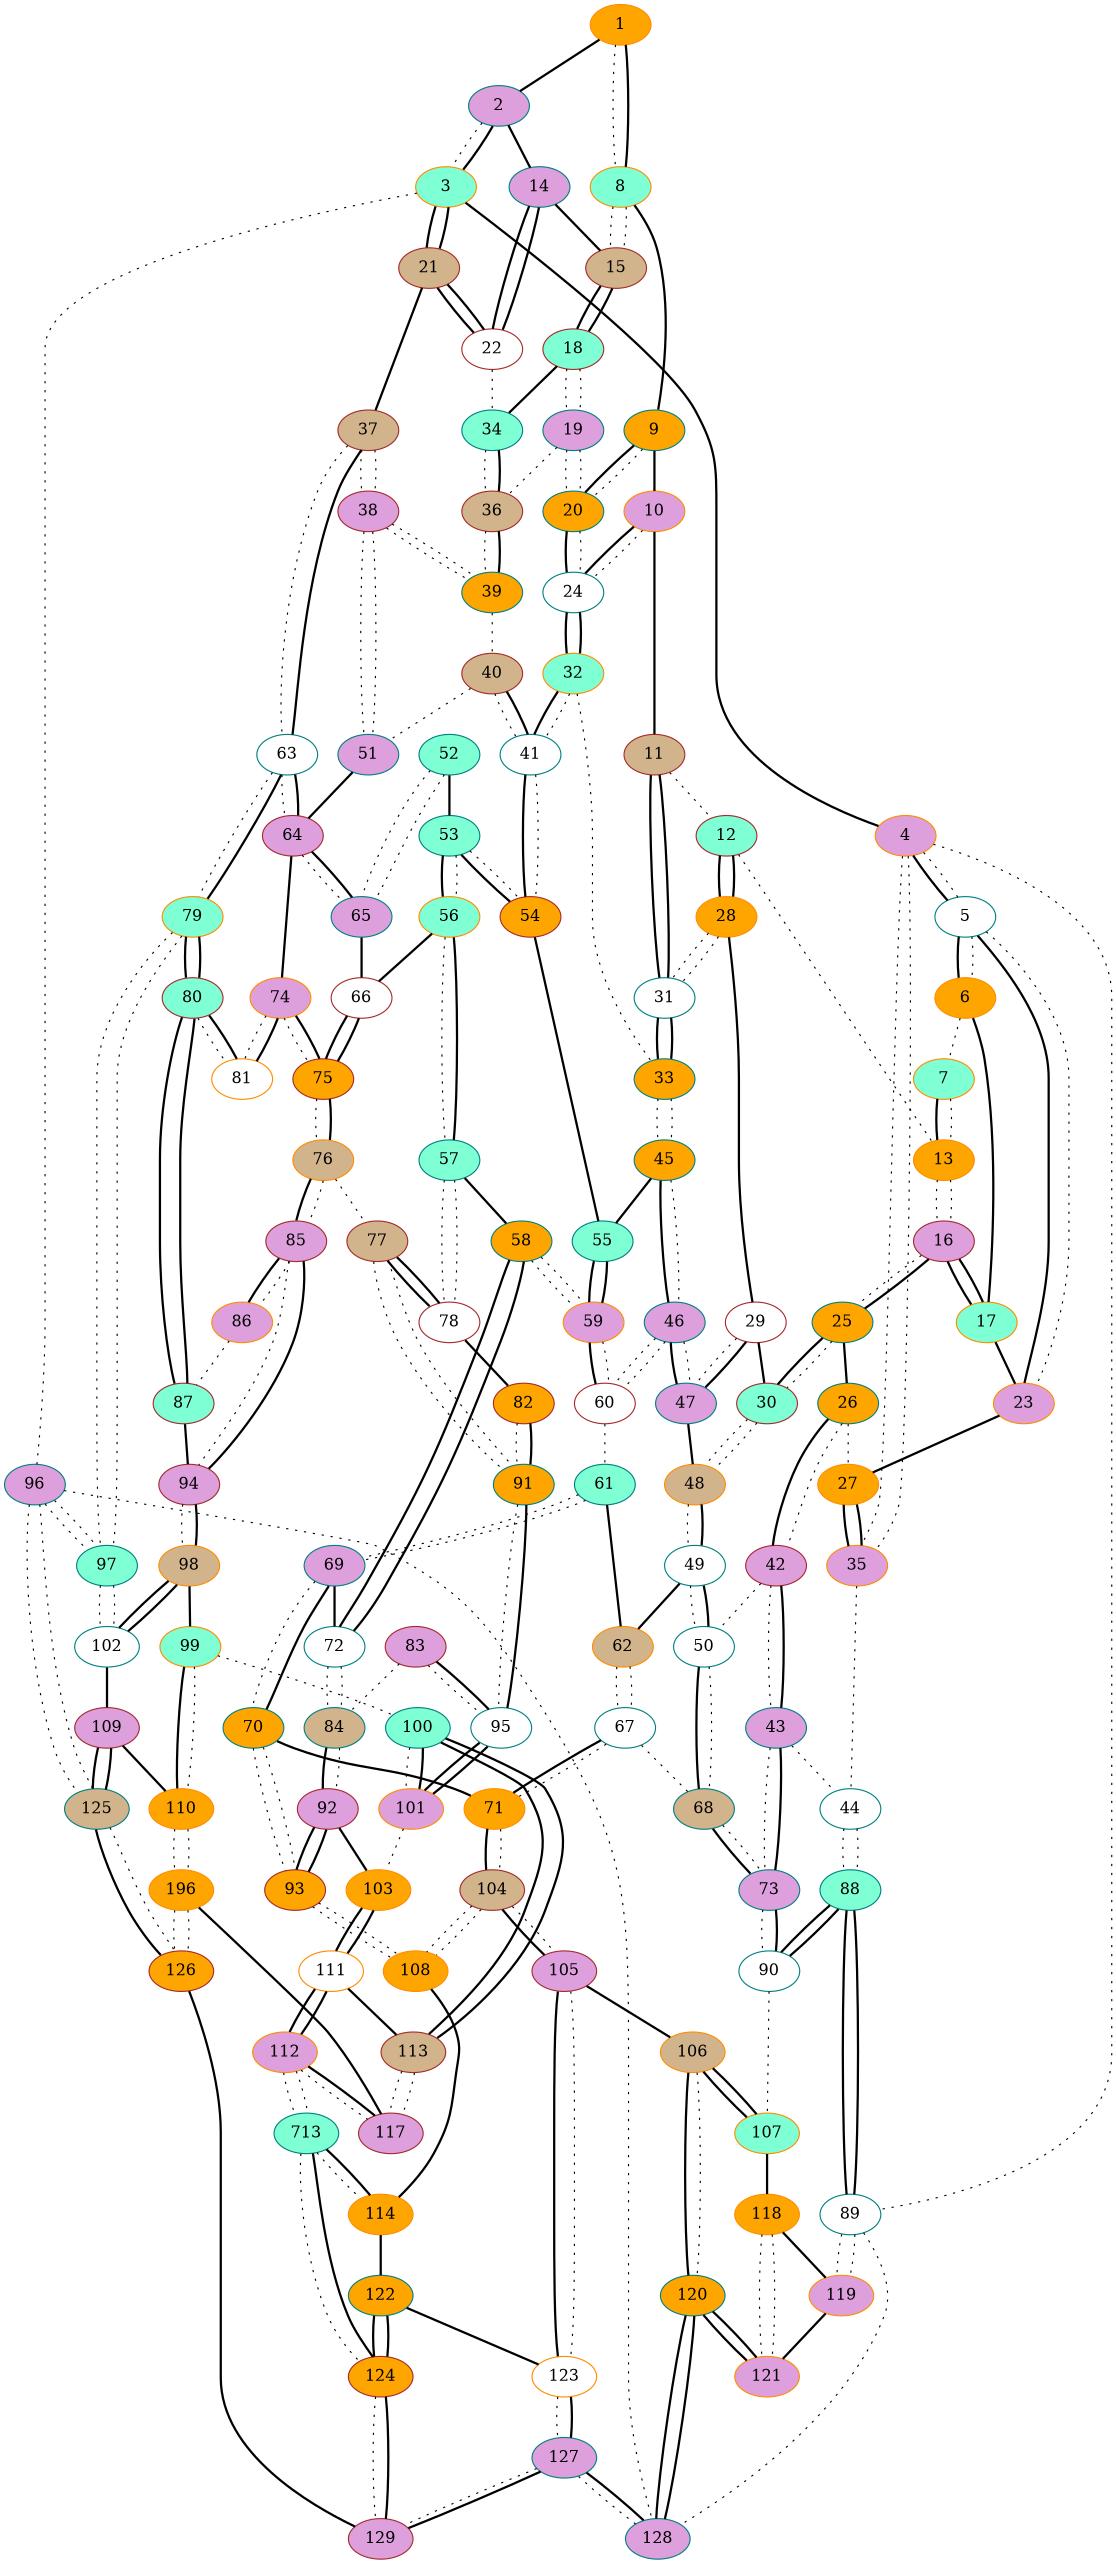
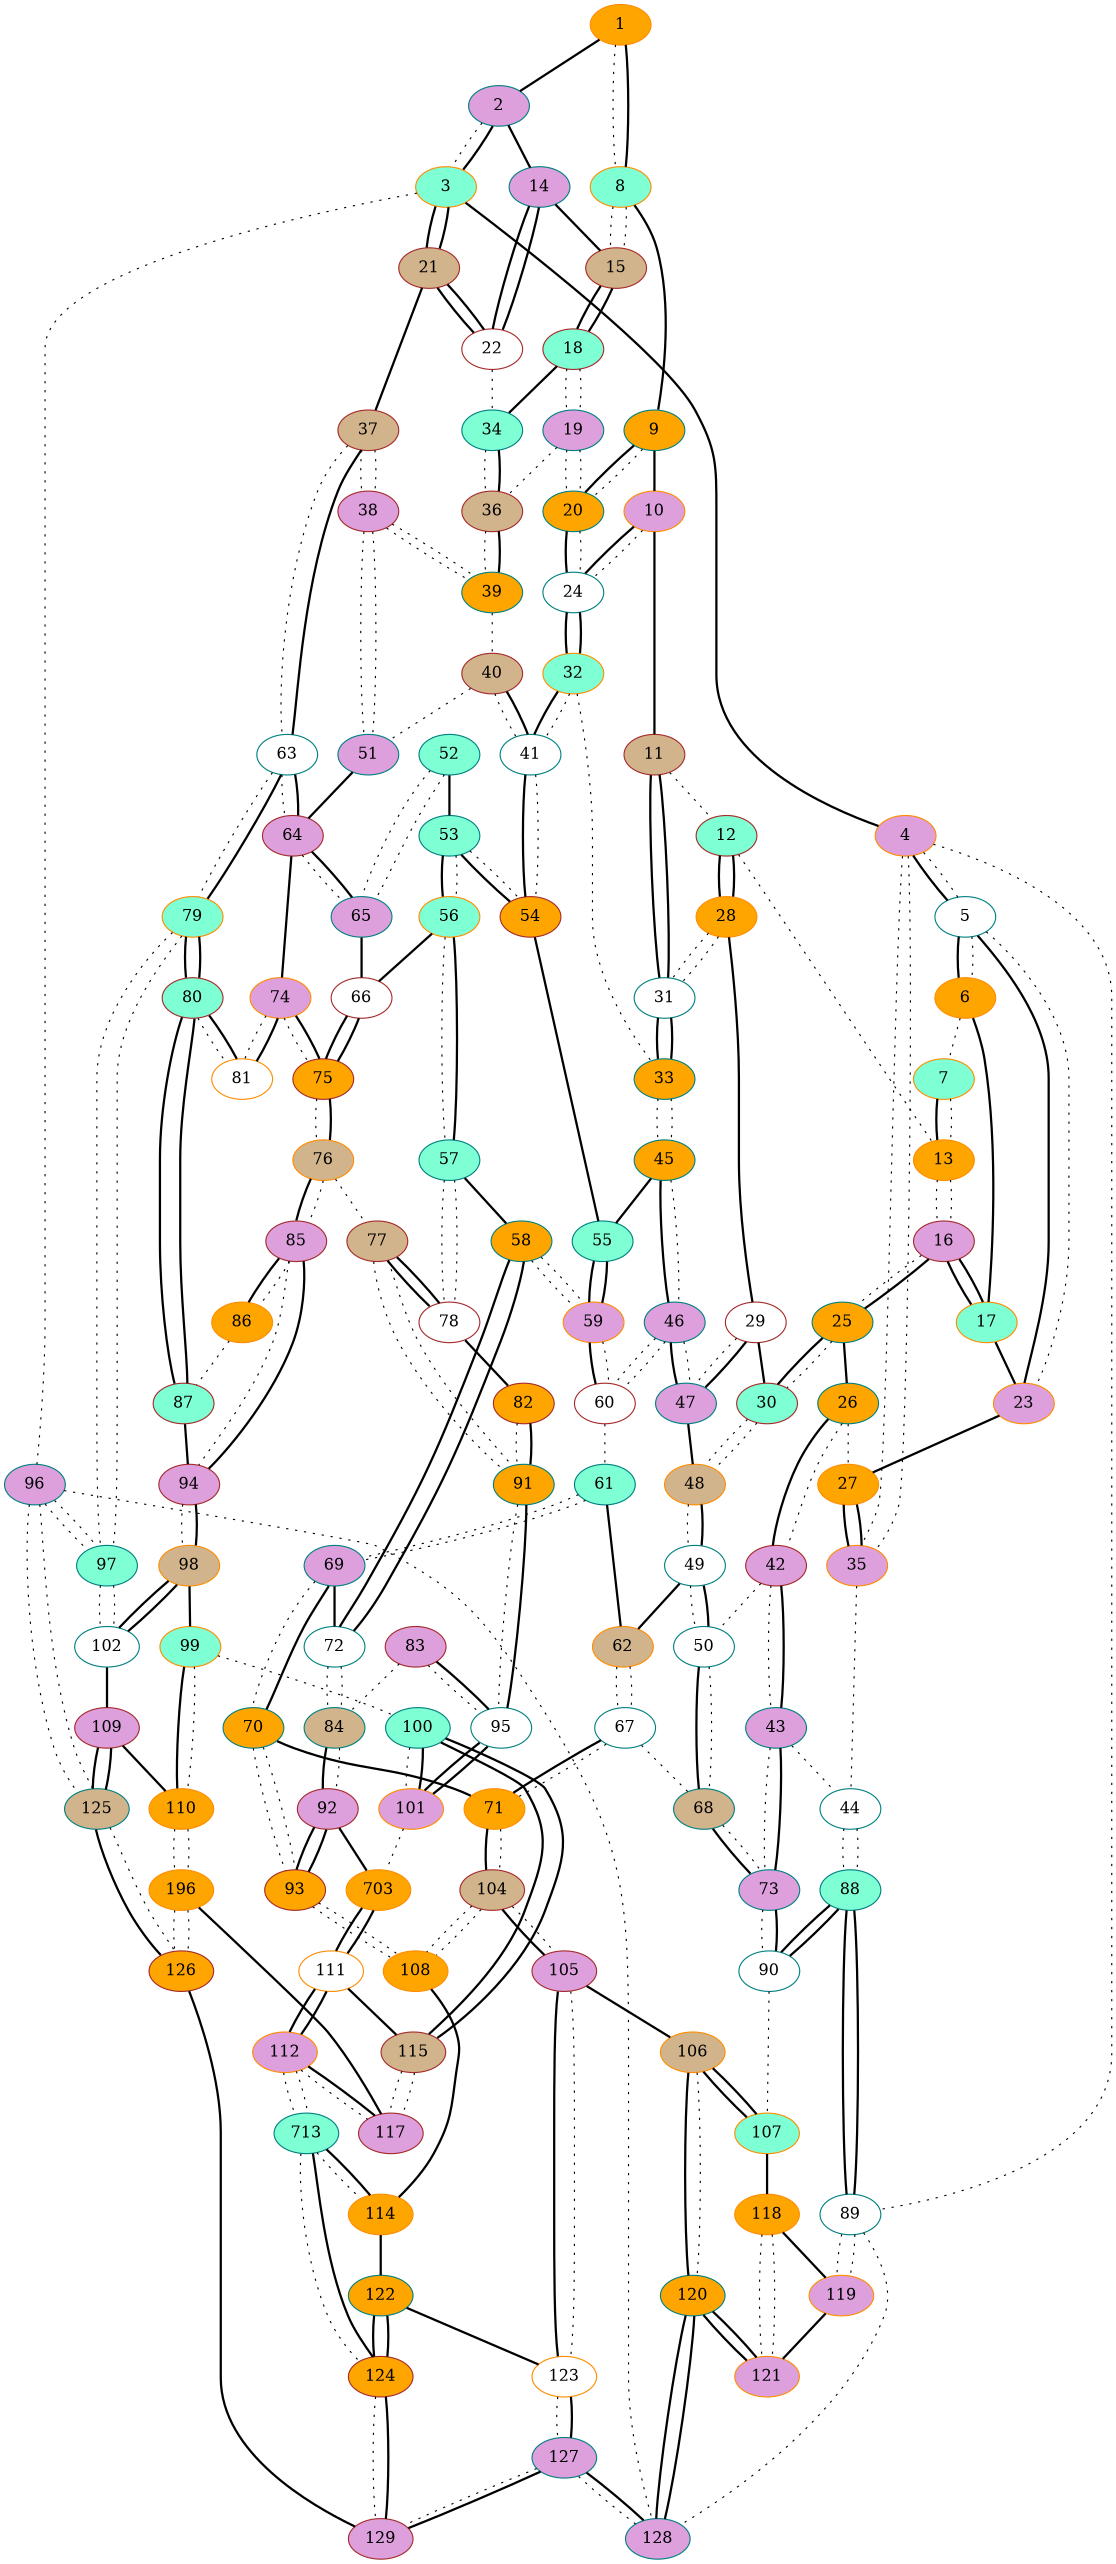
node "86": fillcolor plum -> orange
node "103": label "103" -> "703"
node "113": label "113" -> "115"
